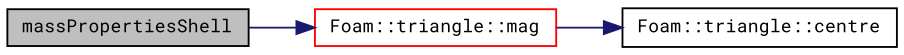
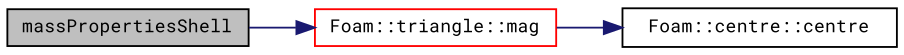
node "Foam::triangle::centre": label "Foam::triangle::centre" -> "Foam::centre::centre"
